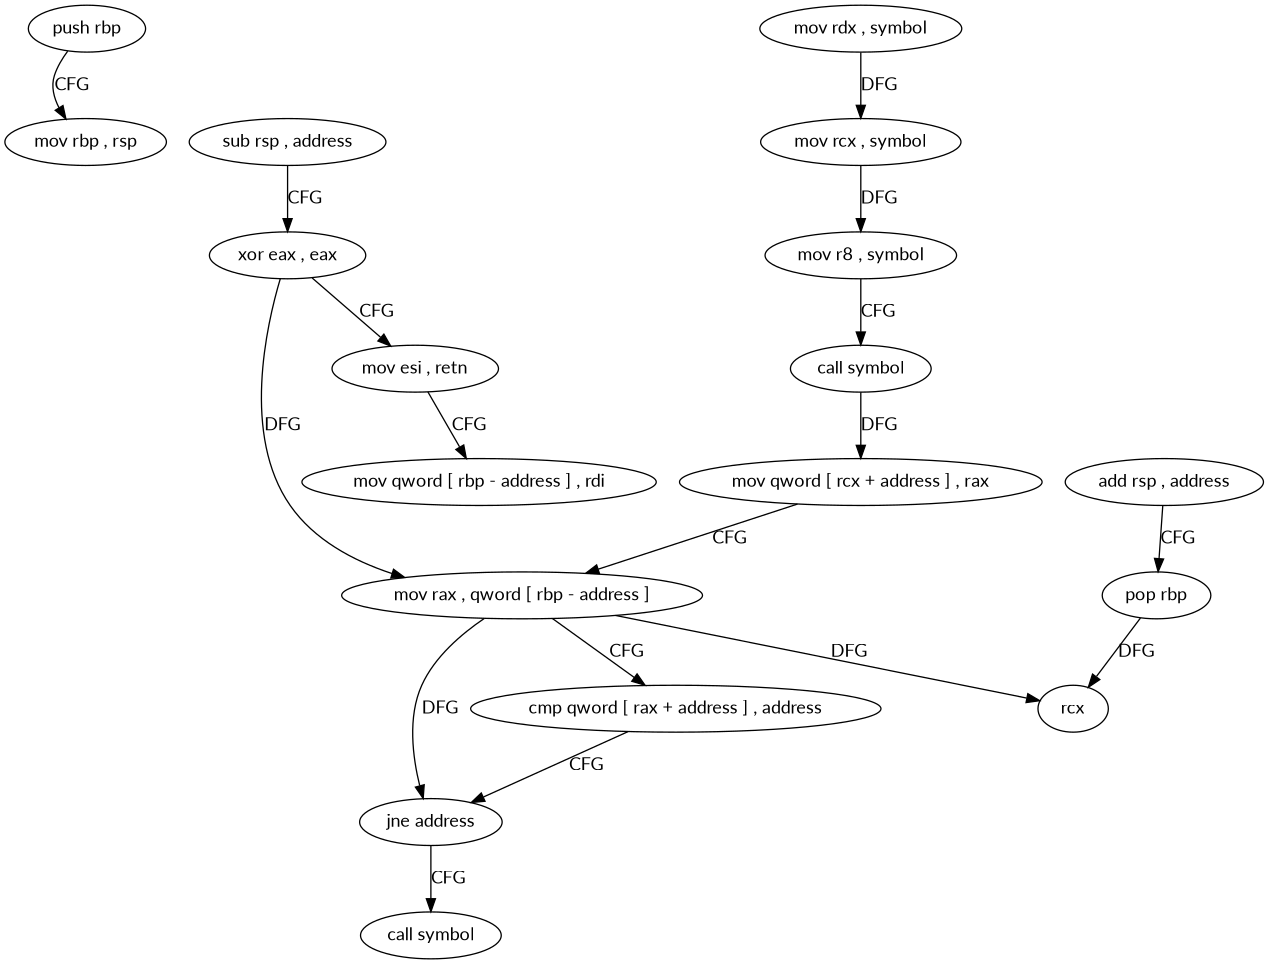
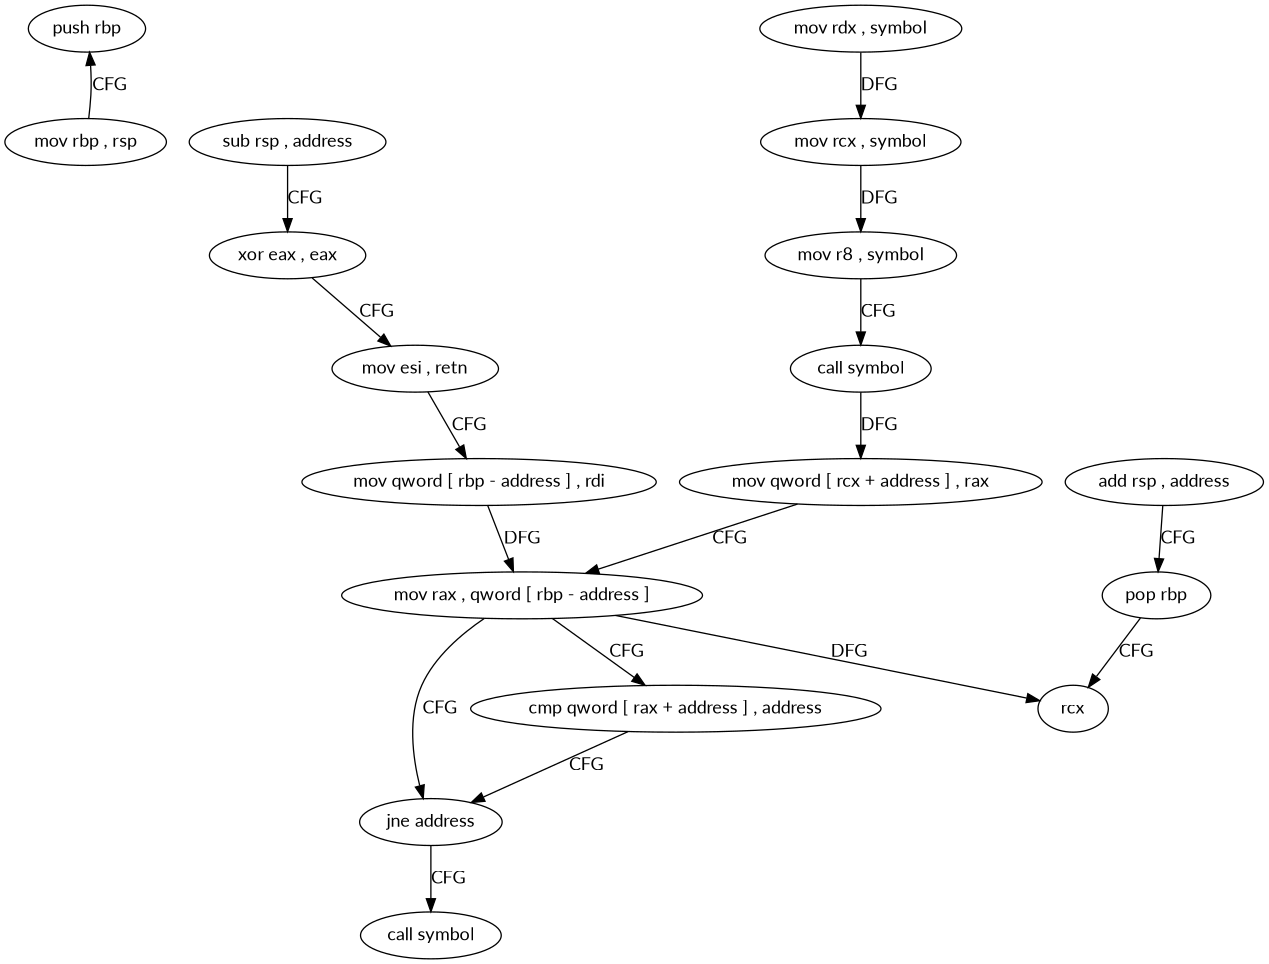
edge "push rbp" -> "mov rbp , rsp": reversed
edge "xor eax , eax" -> "mov rax , qword [ rbp - address ]": now "mov qword [ rbp - address ] , rdi" -> "mov rax , qword [ rbp - address ]"
edge "pop rbp" -> "rcx": label "DFG" -> "CFG"
edge "mov rax , qword [ rbp - address ]" -> "jne address": label "DFG" -> "CFG"
